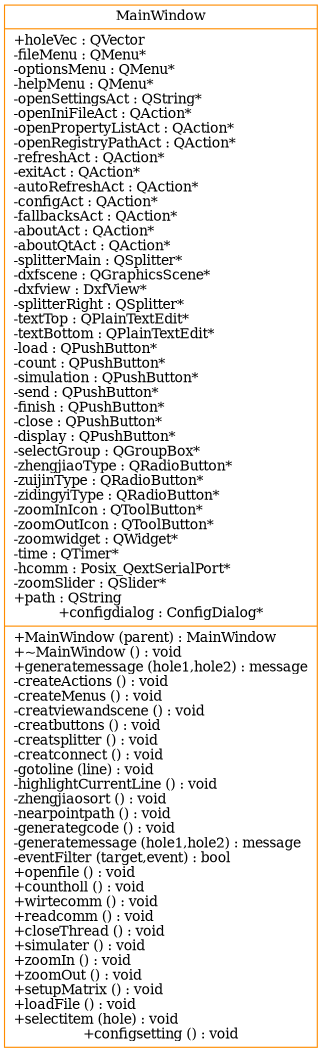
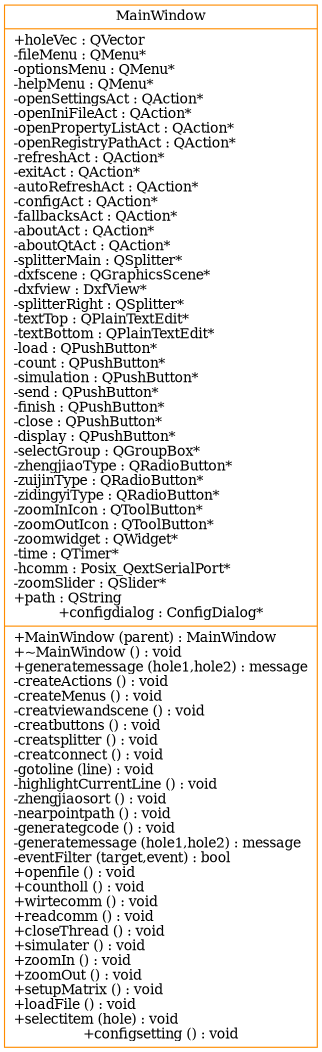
node "MainWindow": text "-openSettingsAct : QString*" -> "-openSettingsAct : QAction*"
